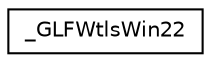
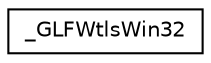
node "_GLFWtlsWin22": label "_GLFWtlsWin22" -> "_GLFWtlsWin32"
